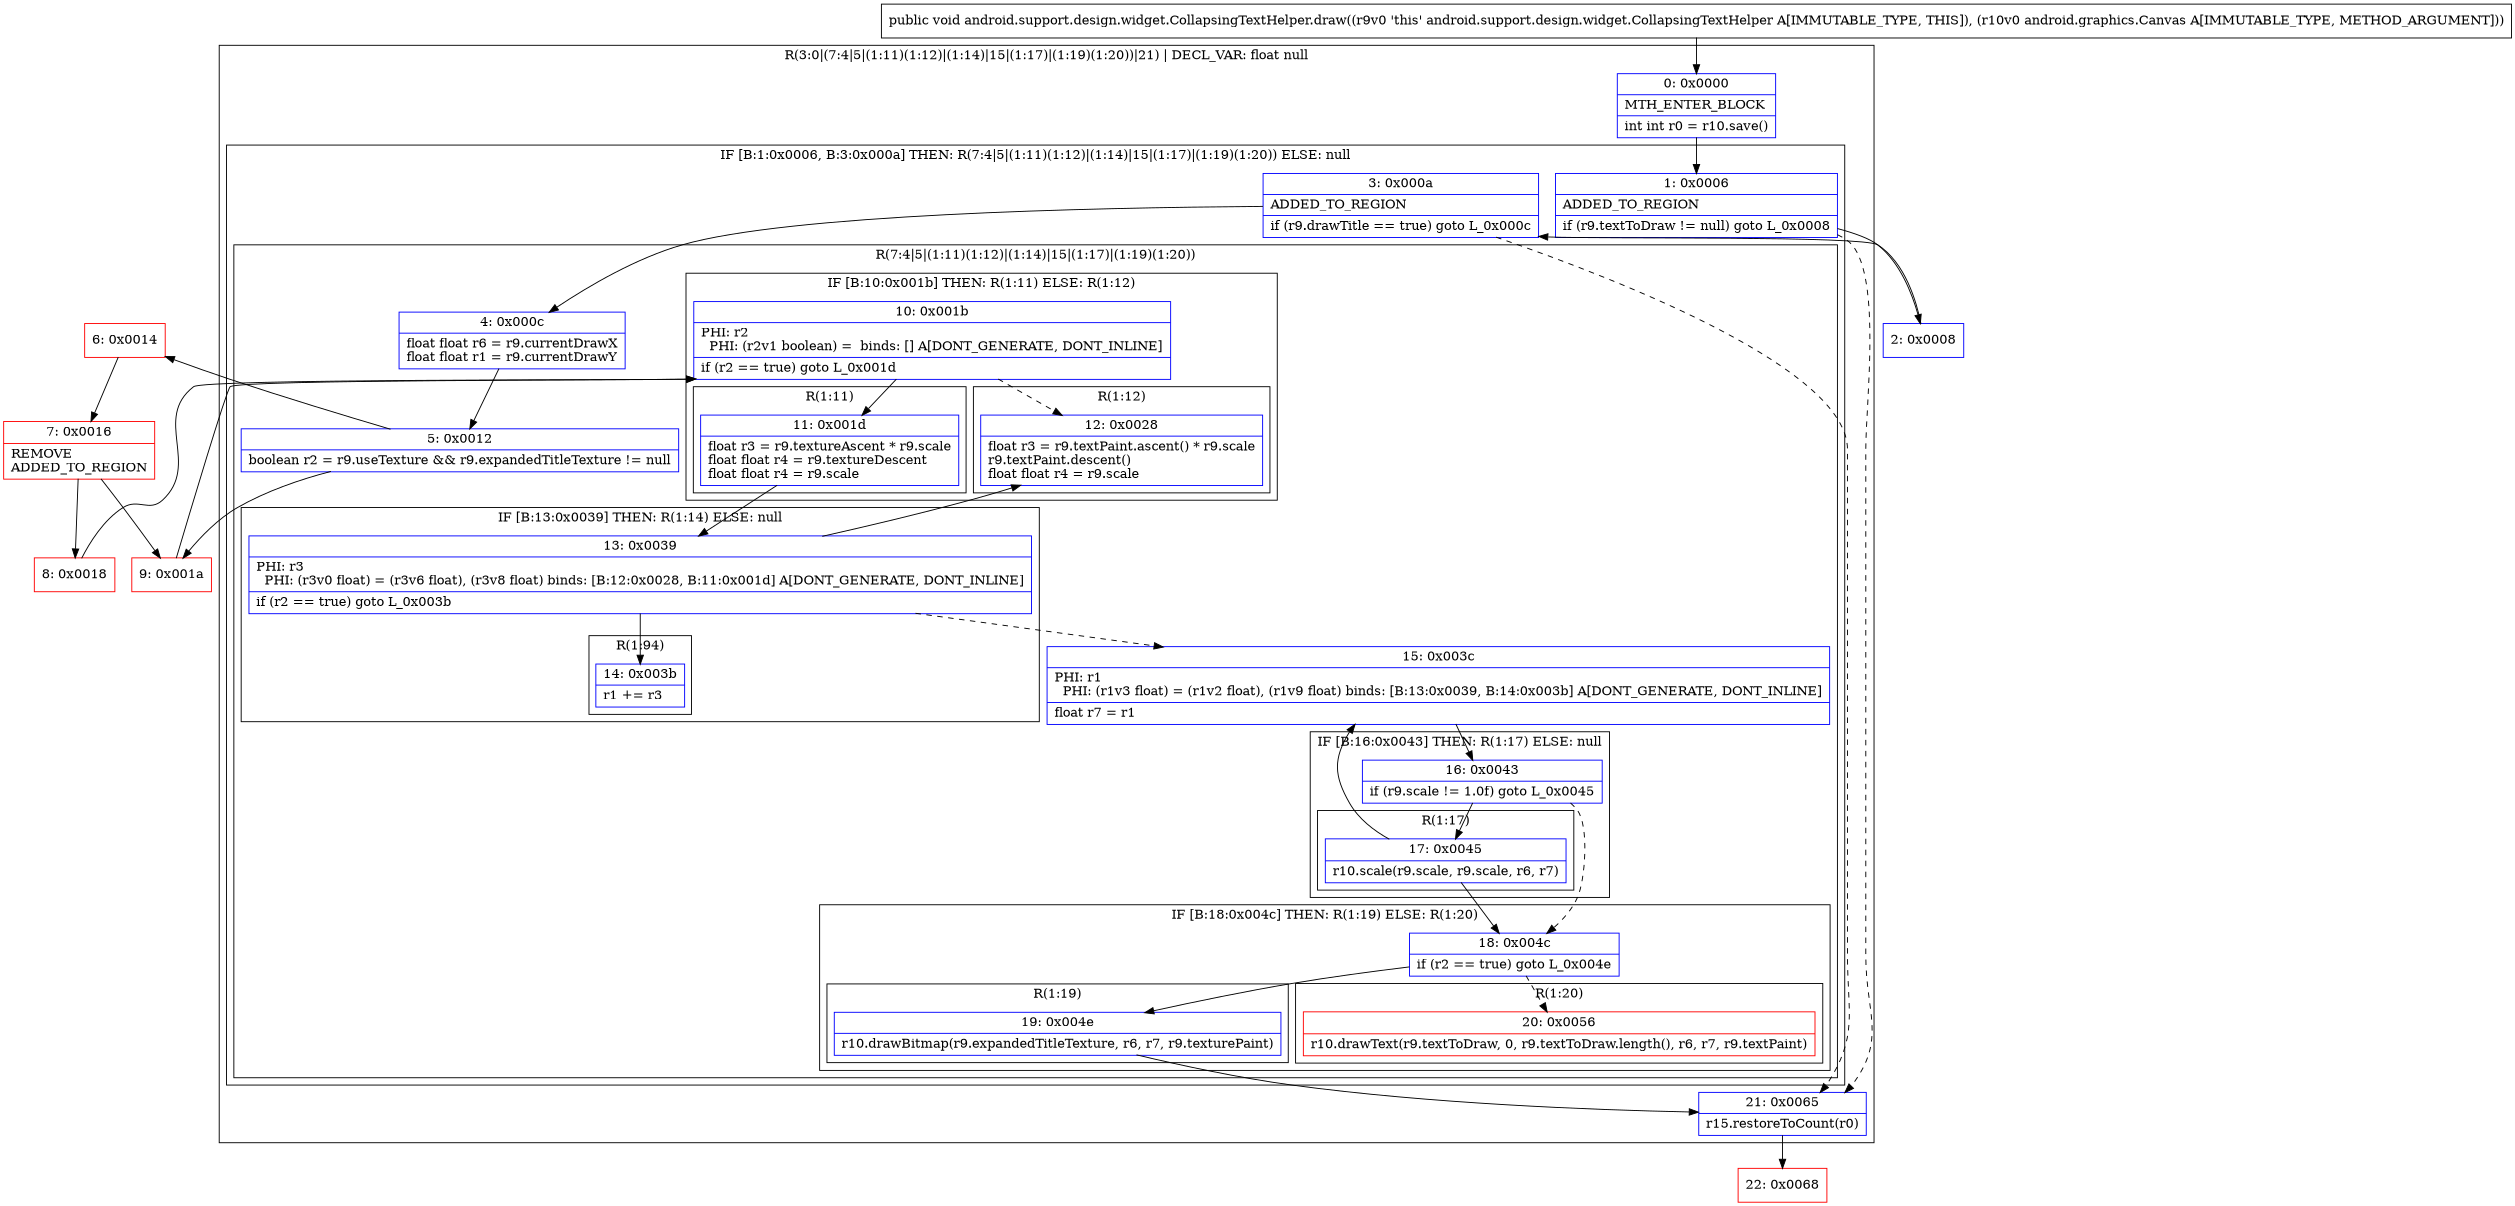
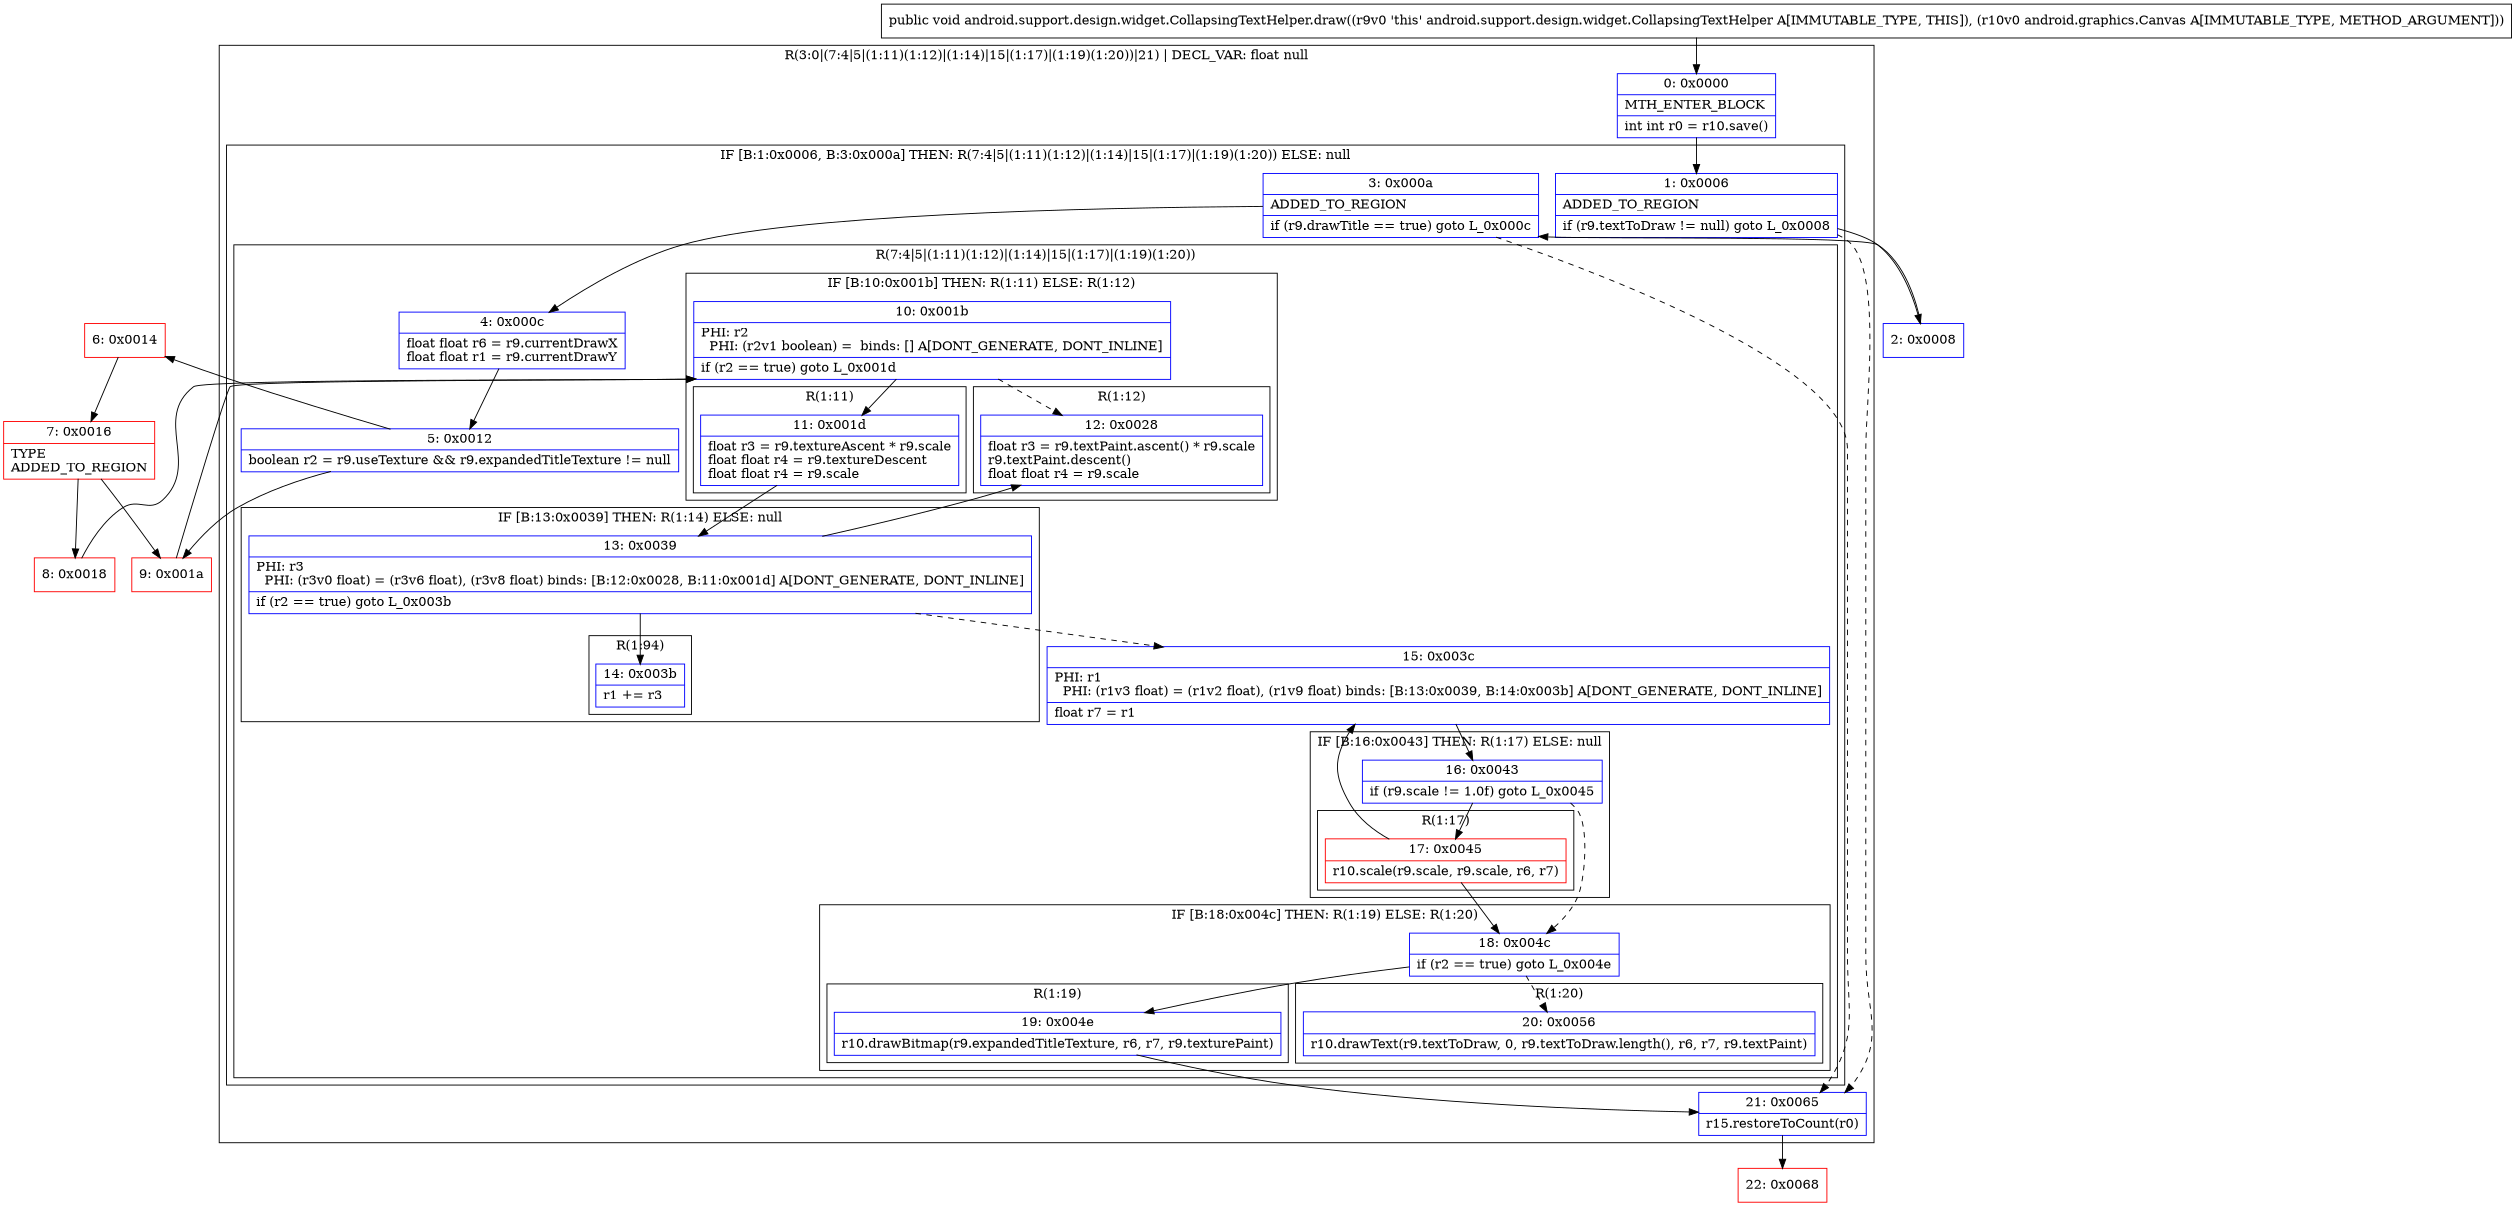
node "7: 0x0016": text "REMOVE" -> "TYPE"
node "17: 0x0045": color blue -> red
node "20: 0x0056": color red -> blue
